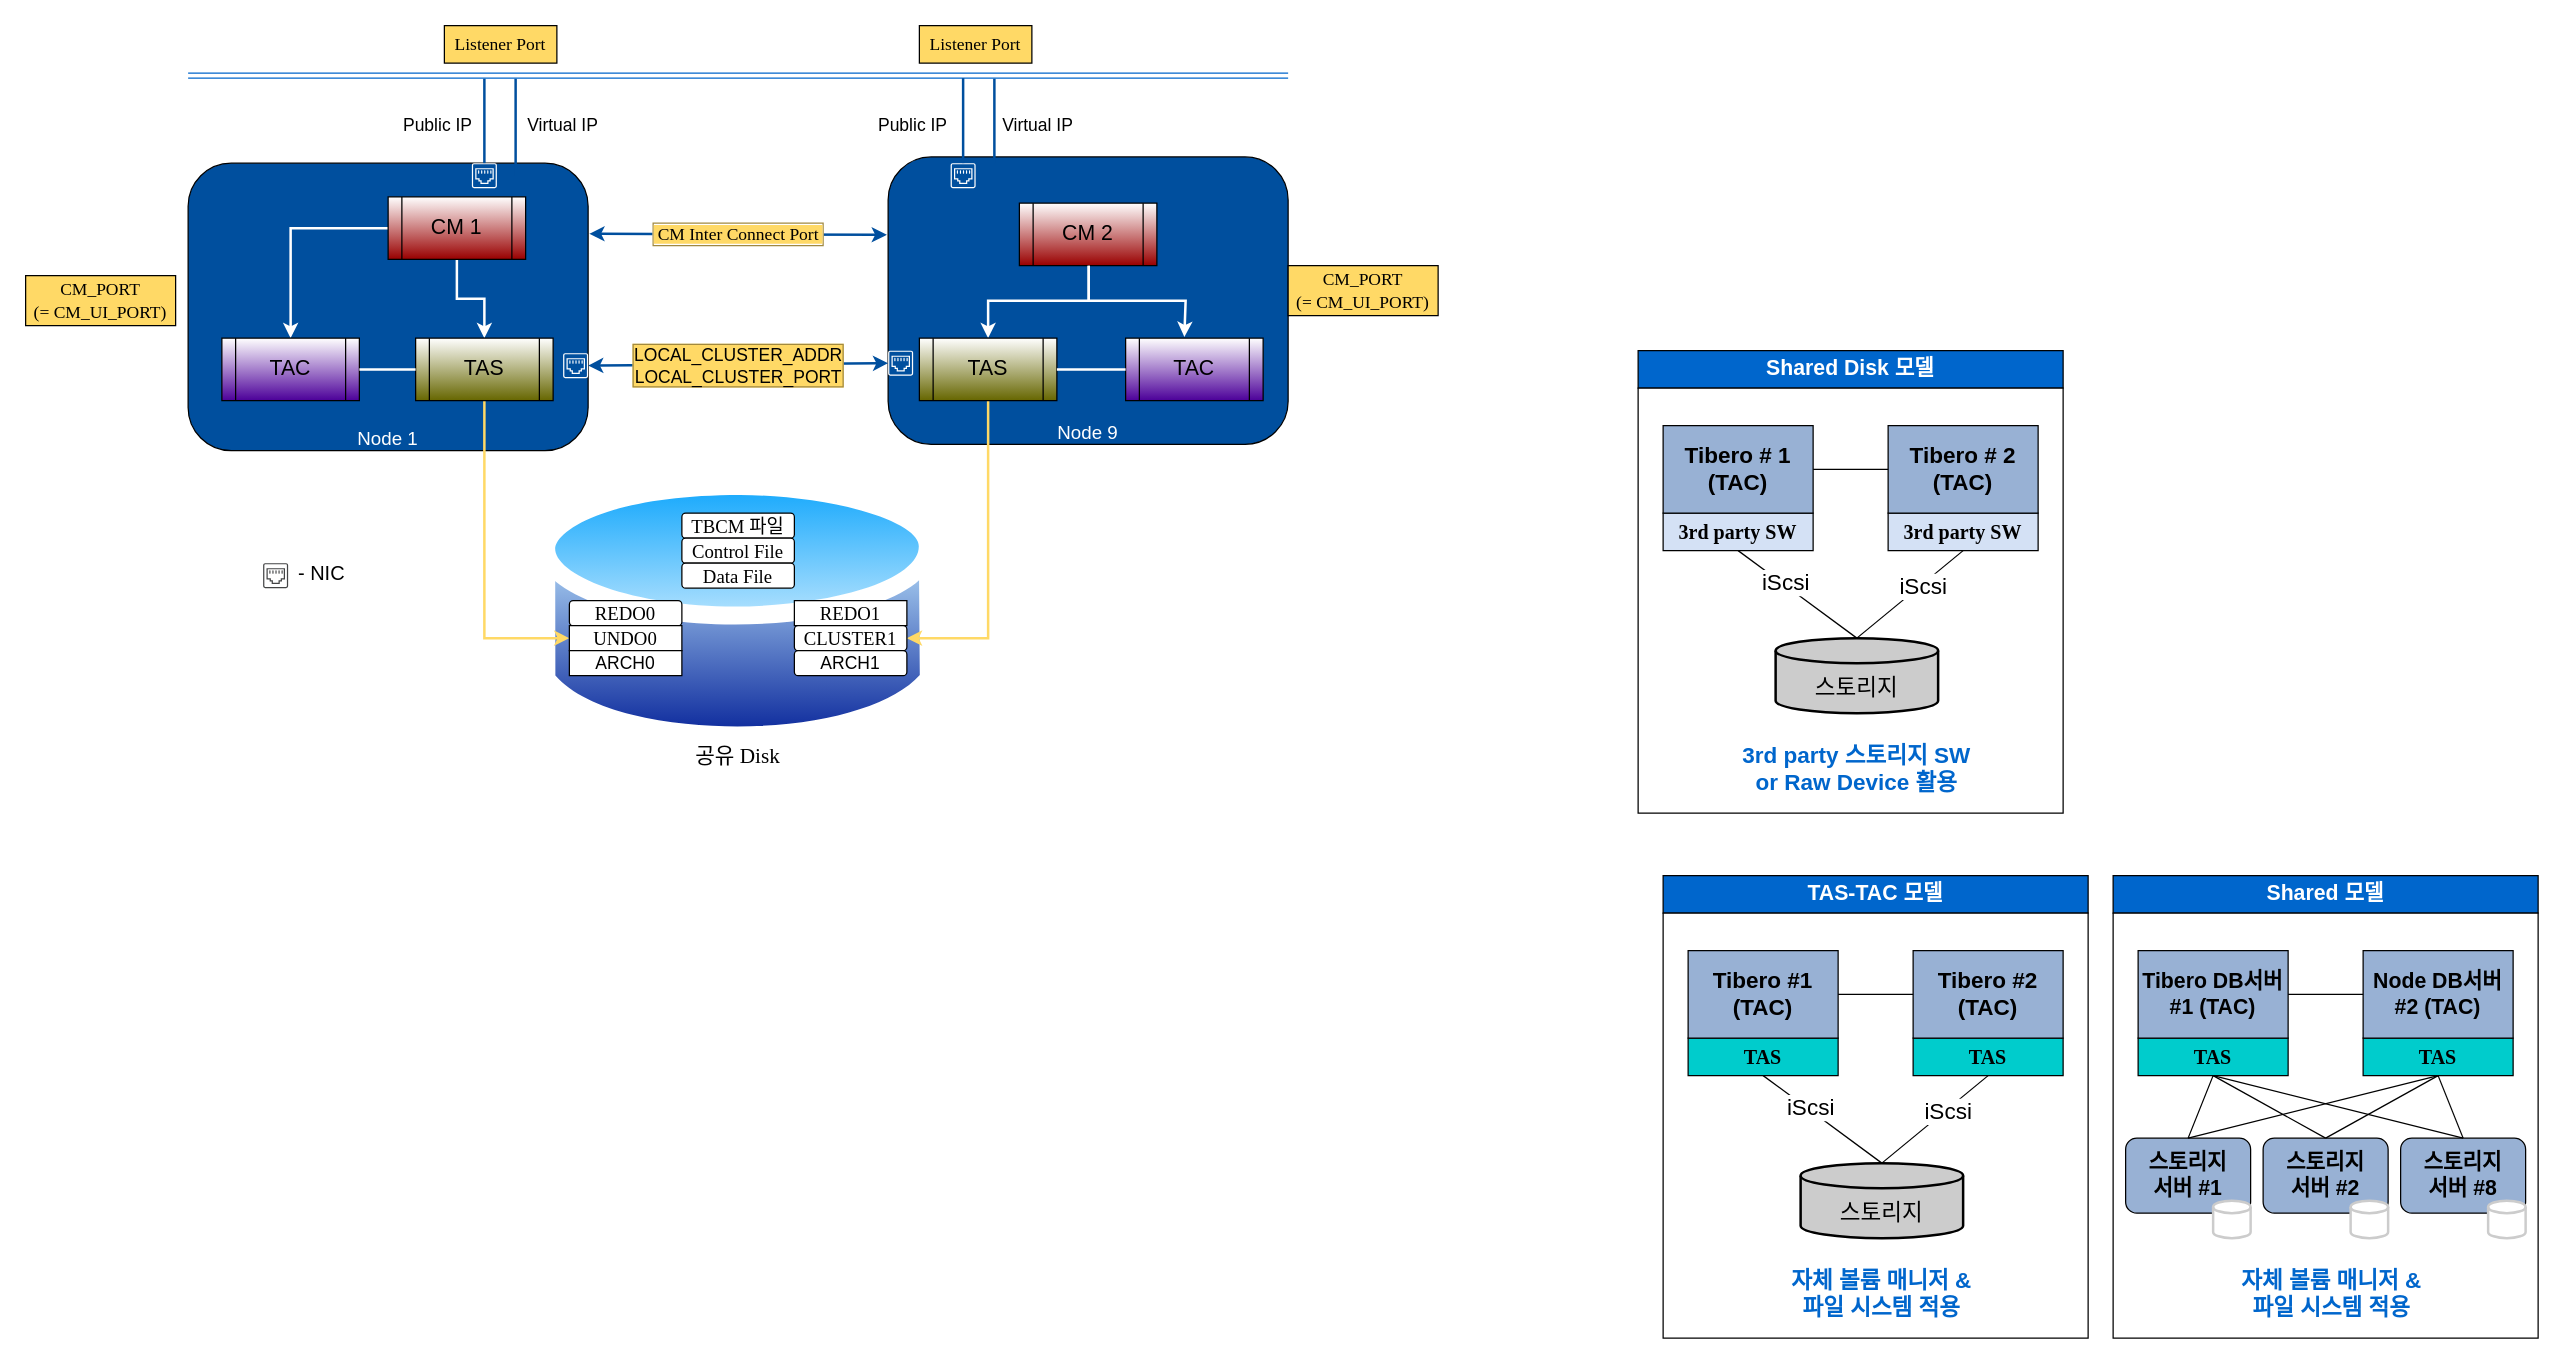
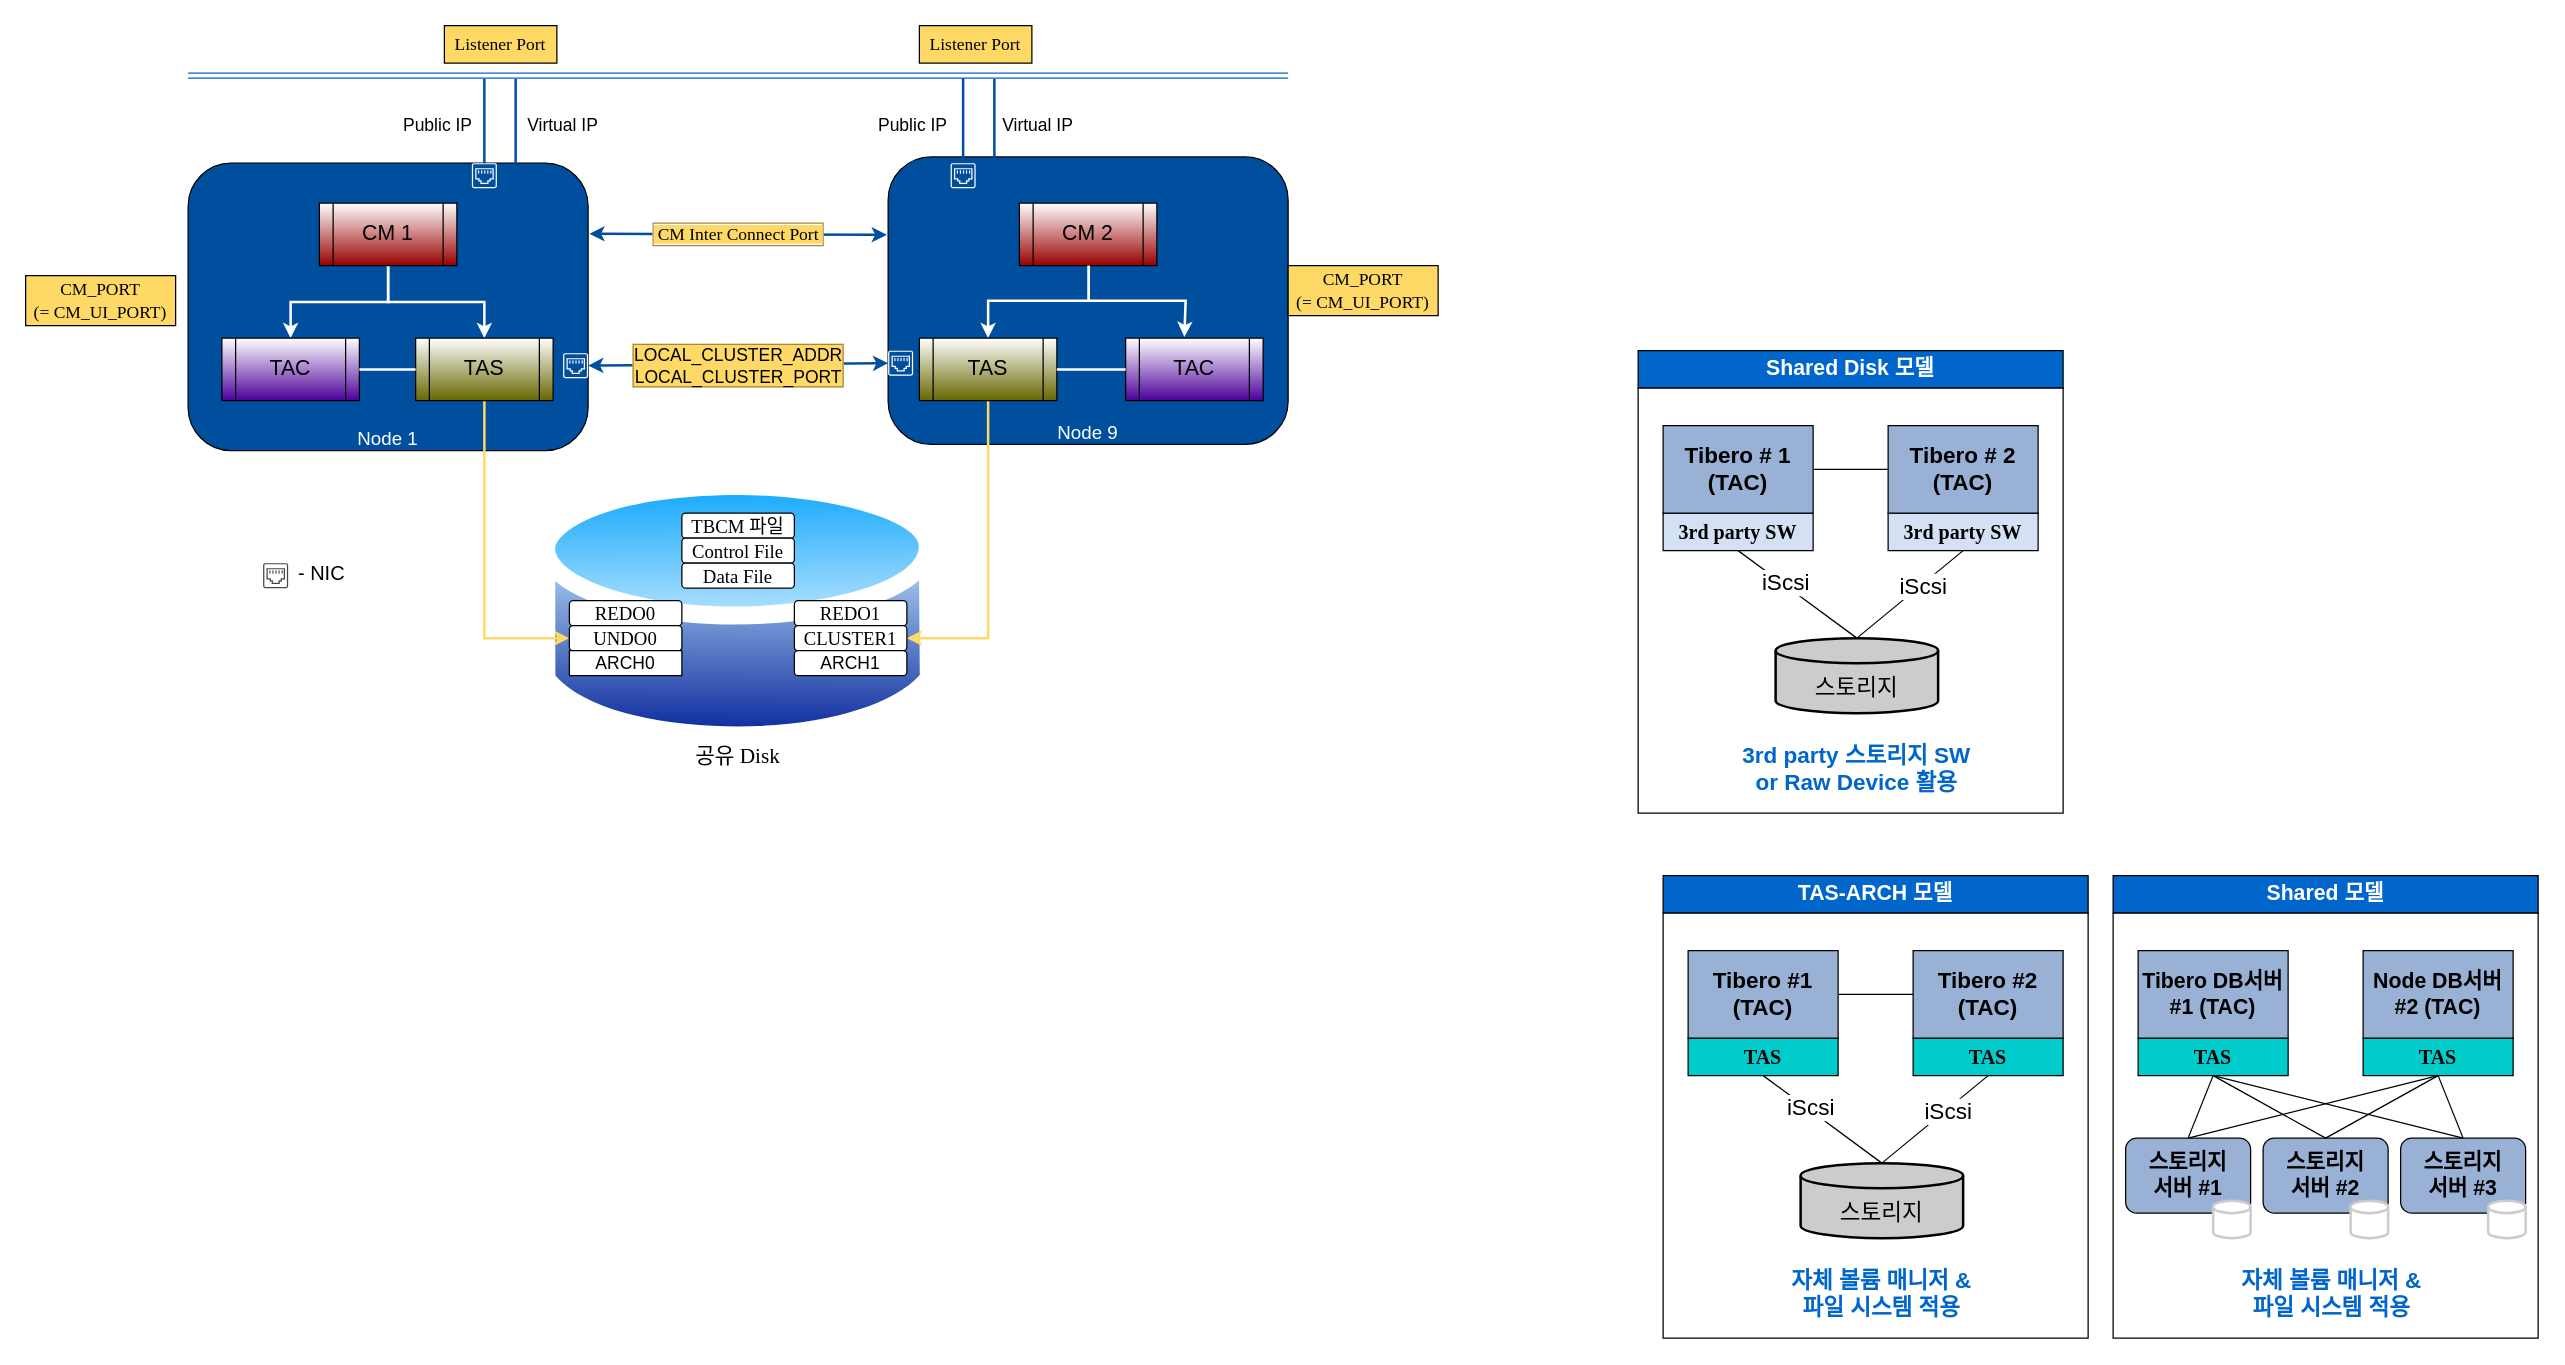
node "CM 1": moved (457, 228) -> (388, 234)
node "REDO1": shape rectangle -> rounded rectangle
node "UNDO0": shape rectangle -> rounded rectangle
node "TAS-TAC 모델": label "TAS-TAC 모델" -> "TAS-ARCH 모델"
edge "Tibero DB서버 #1 (TAC)" -- "Node DB서버 #2 (TAC)": removed
node "스토리지 서버 #8": label "스토리지 서버 #8" -> "스토리지 서버 #3"
